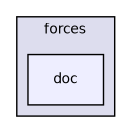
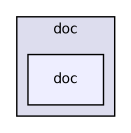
cluster "forces": label "forces" -> "doc"
